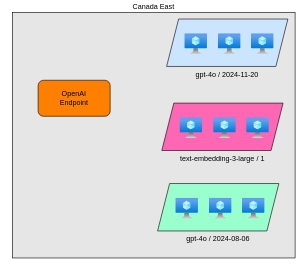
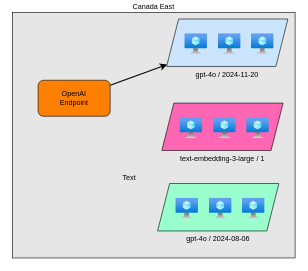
edge "OpenAI Endpoint" -> "gpt-4o / 2024-11-20": added
node "Text": added
